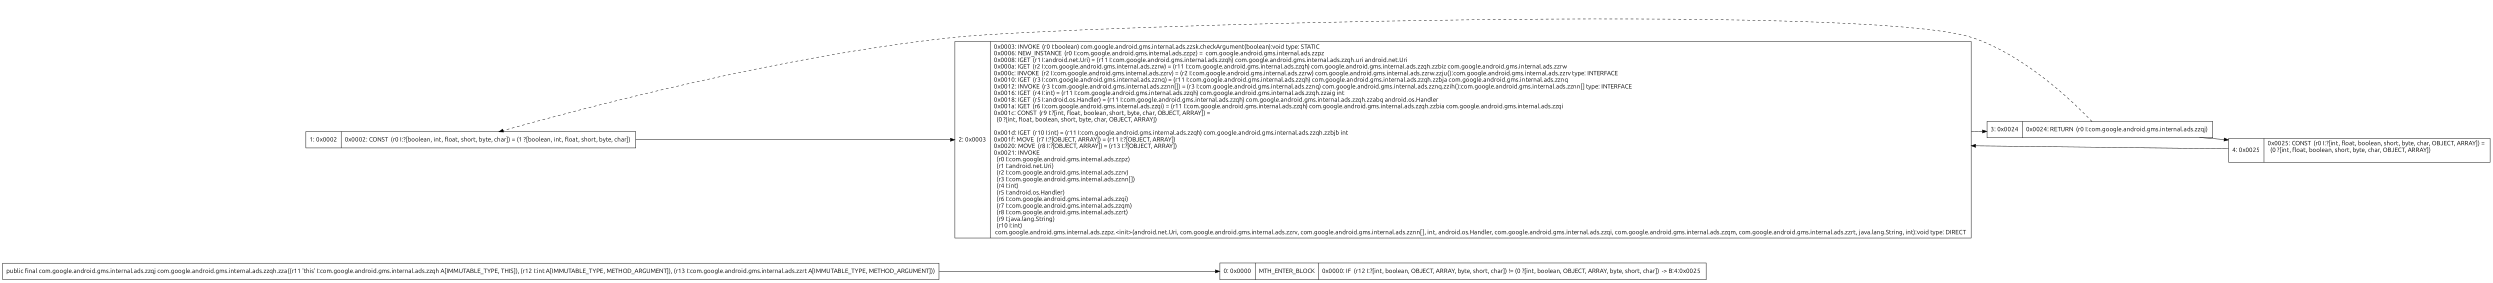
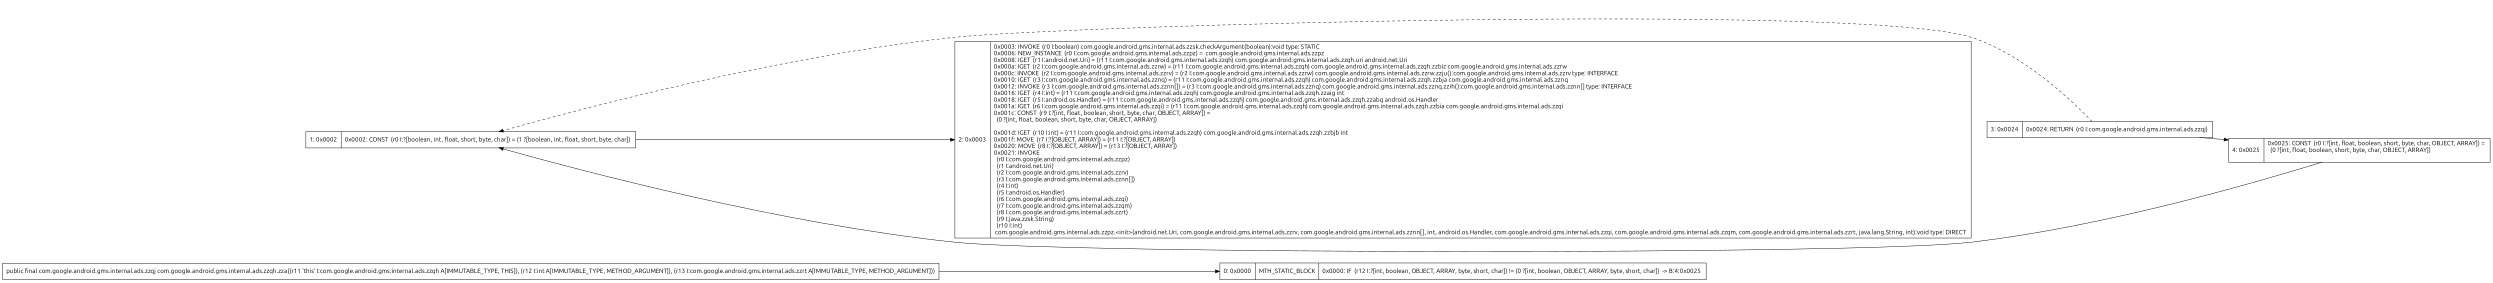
edge "2: 0x0003" -> "3: 0x0024": removed
edge "4: 0x0025" -> "2: 0x0003": now "4: 0x0025" -> "1: 0x0002"
node "2: 0x0003": text "(r9 I:java.lang.String)" -> "(r9 I:java.zzsk.String)"
node "0: 0x0000": text "MTH_ENTER_BLOCK" -> "MTH_STATIC_BLOCK"
